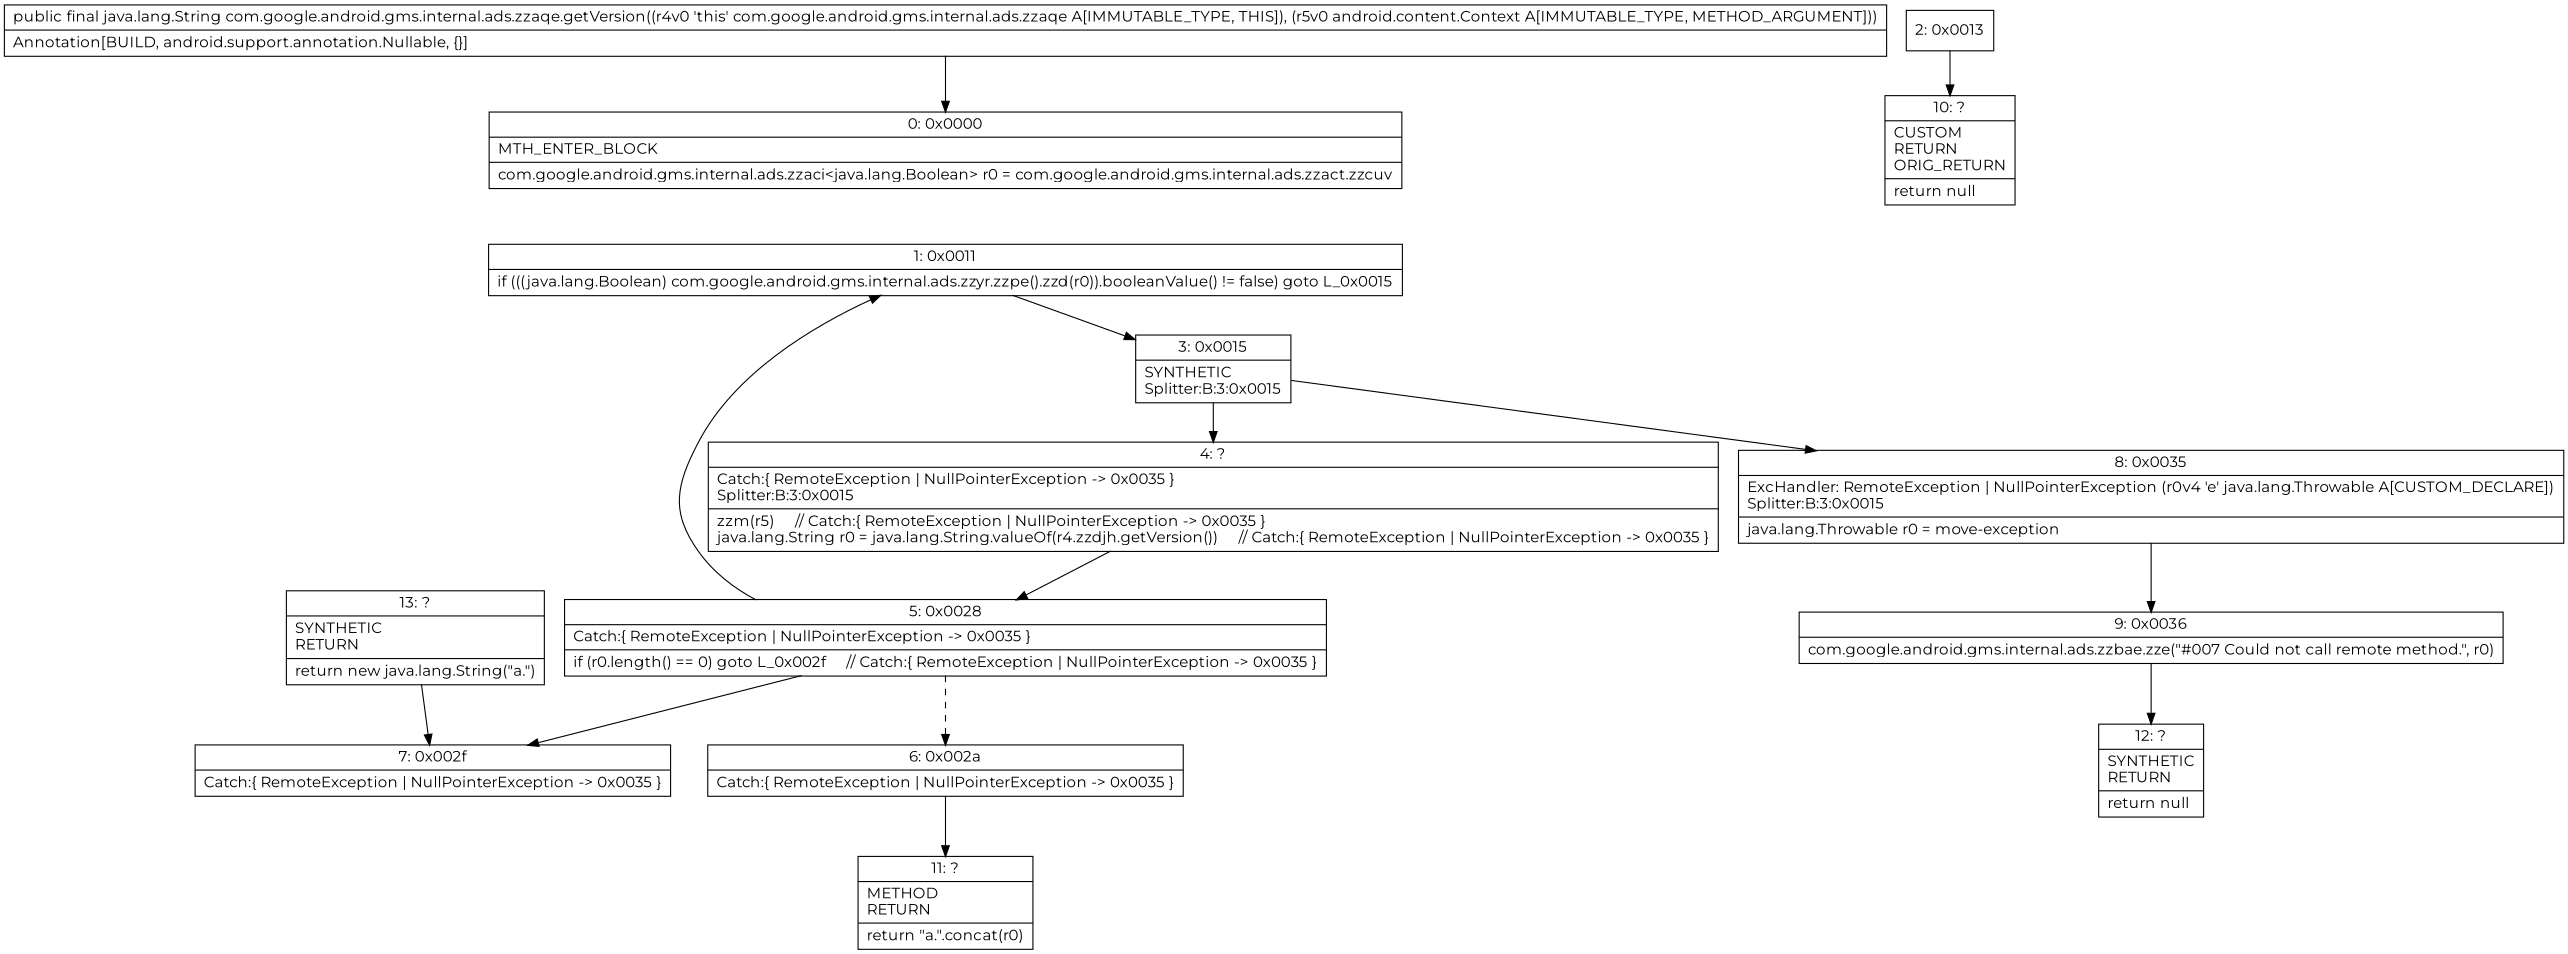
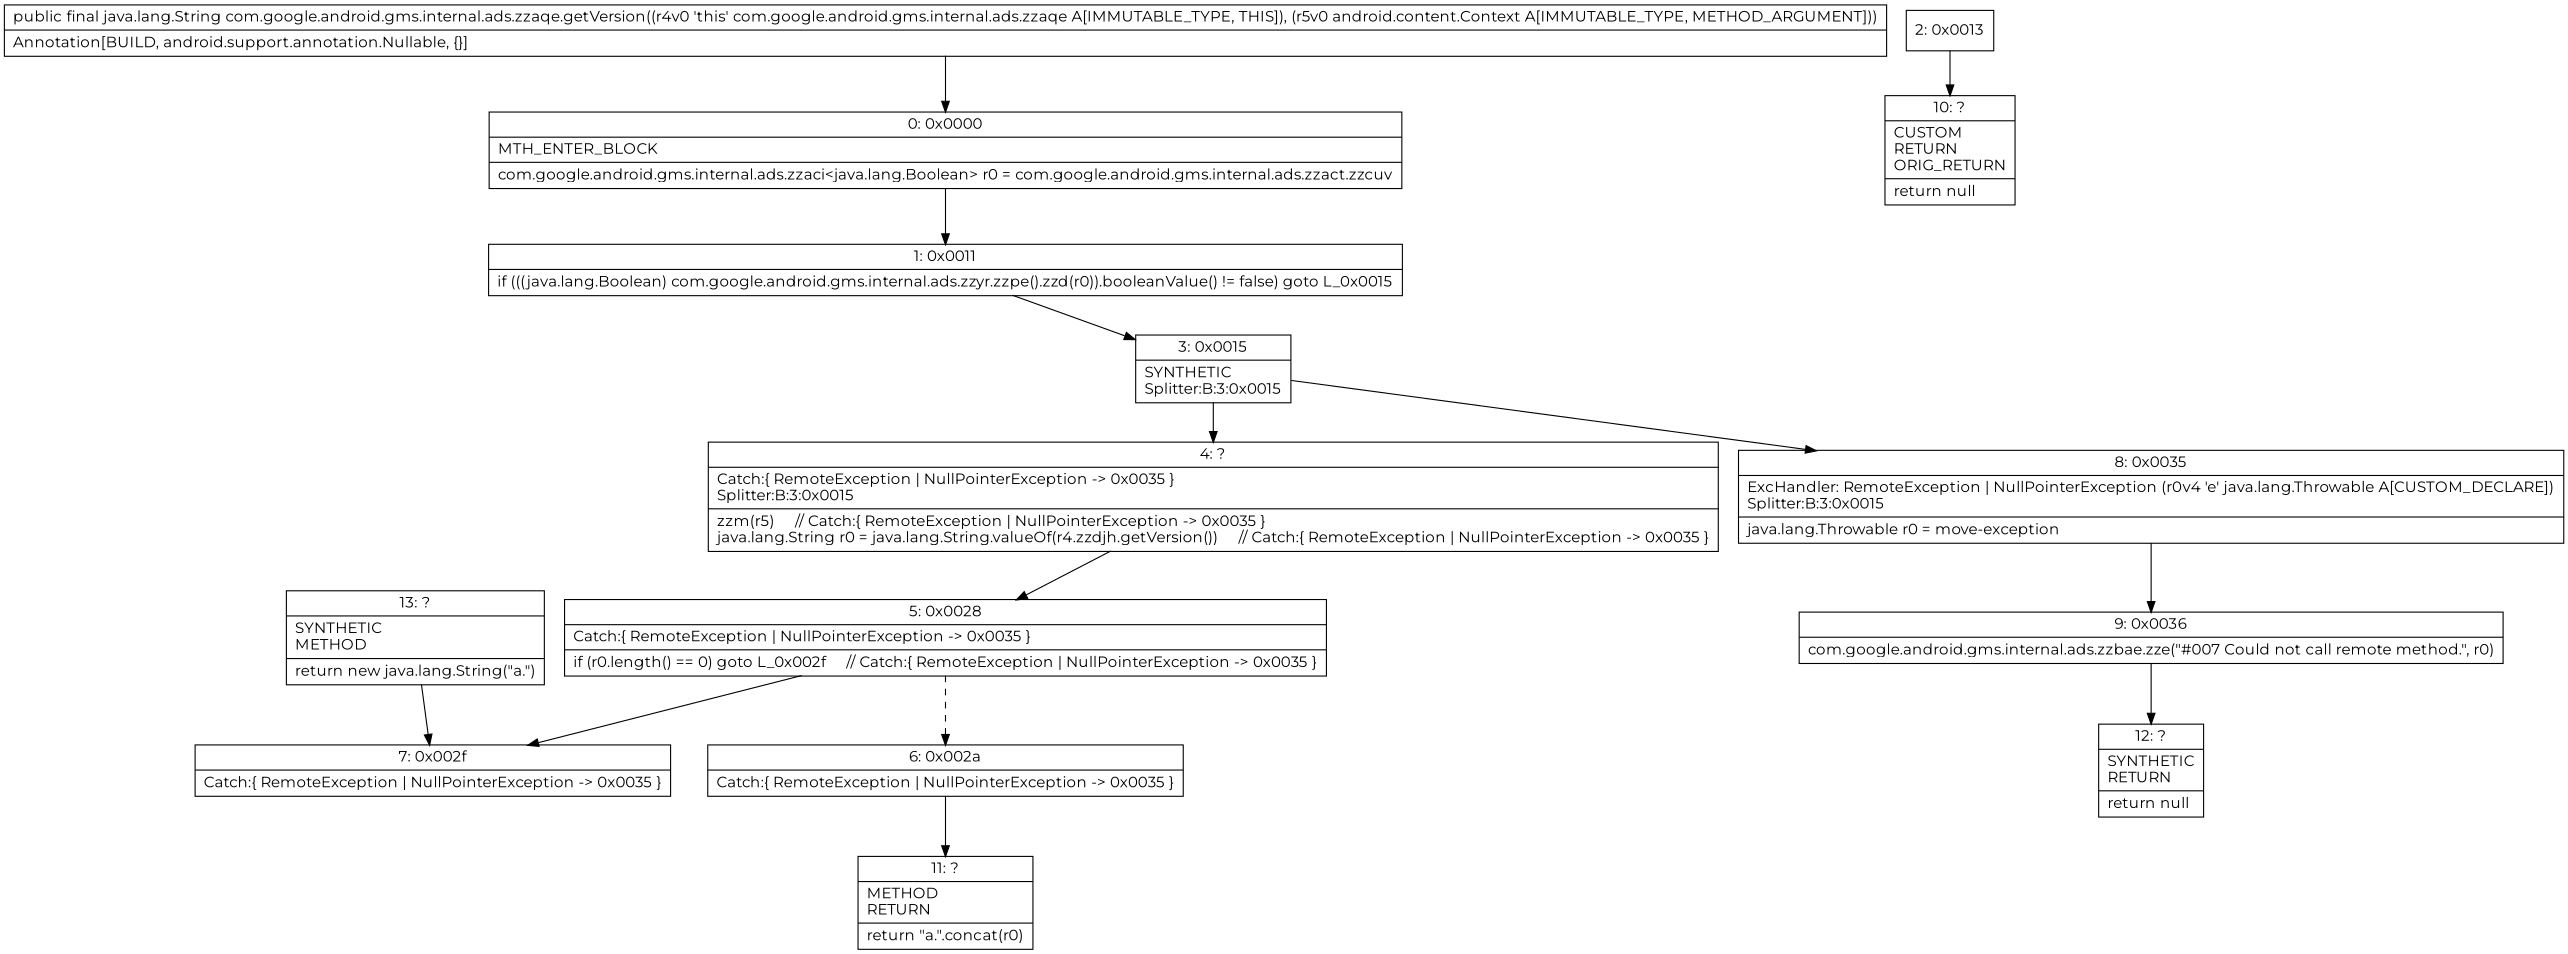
edge "5: 0x0028" -> "1: 0x0011": now "0: 0x0000" -> "1: 0x0011"
node "13: ?": text "RETURN" -> "METHOD"
